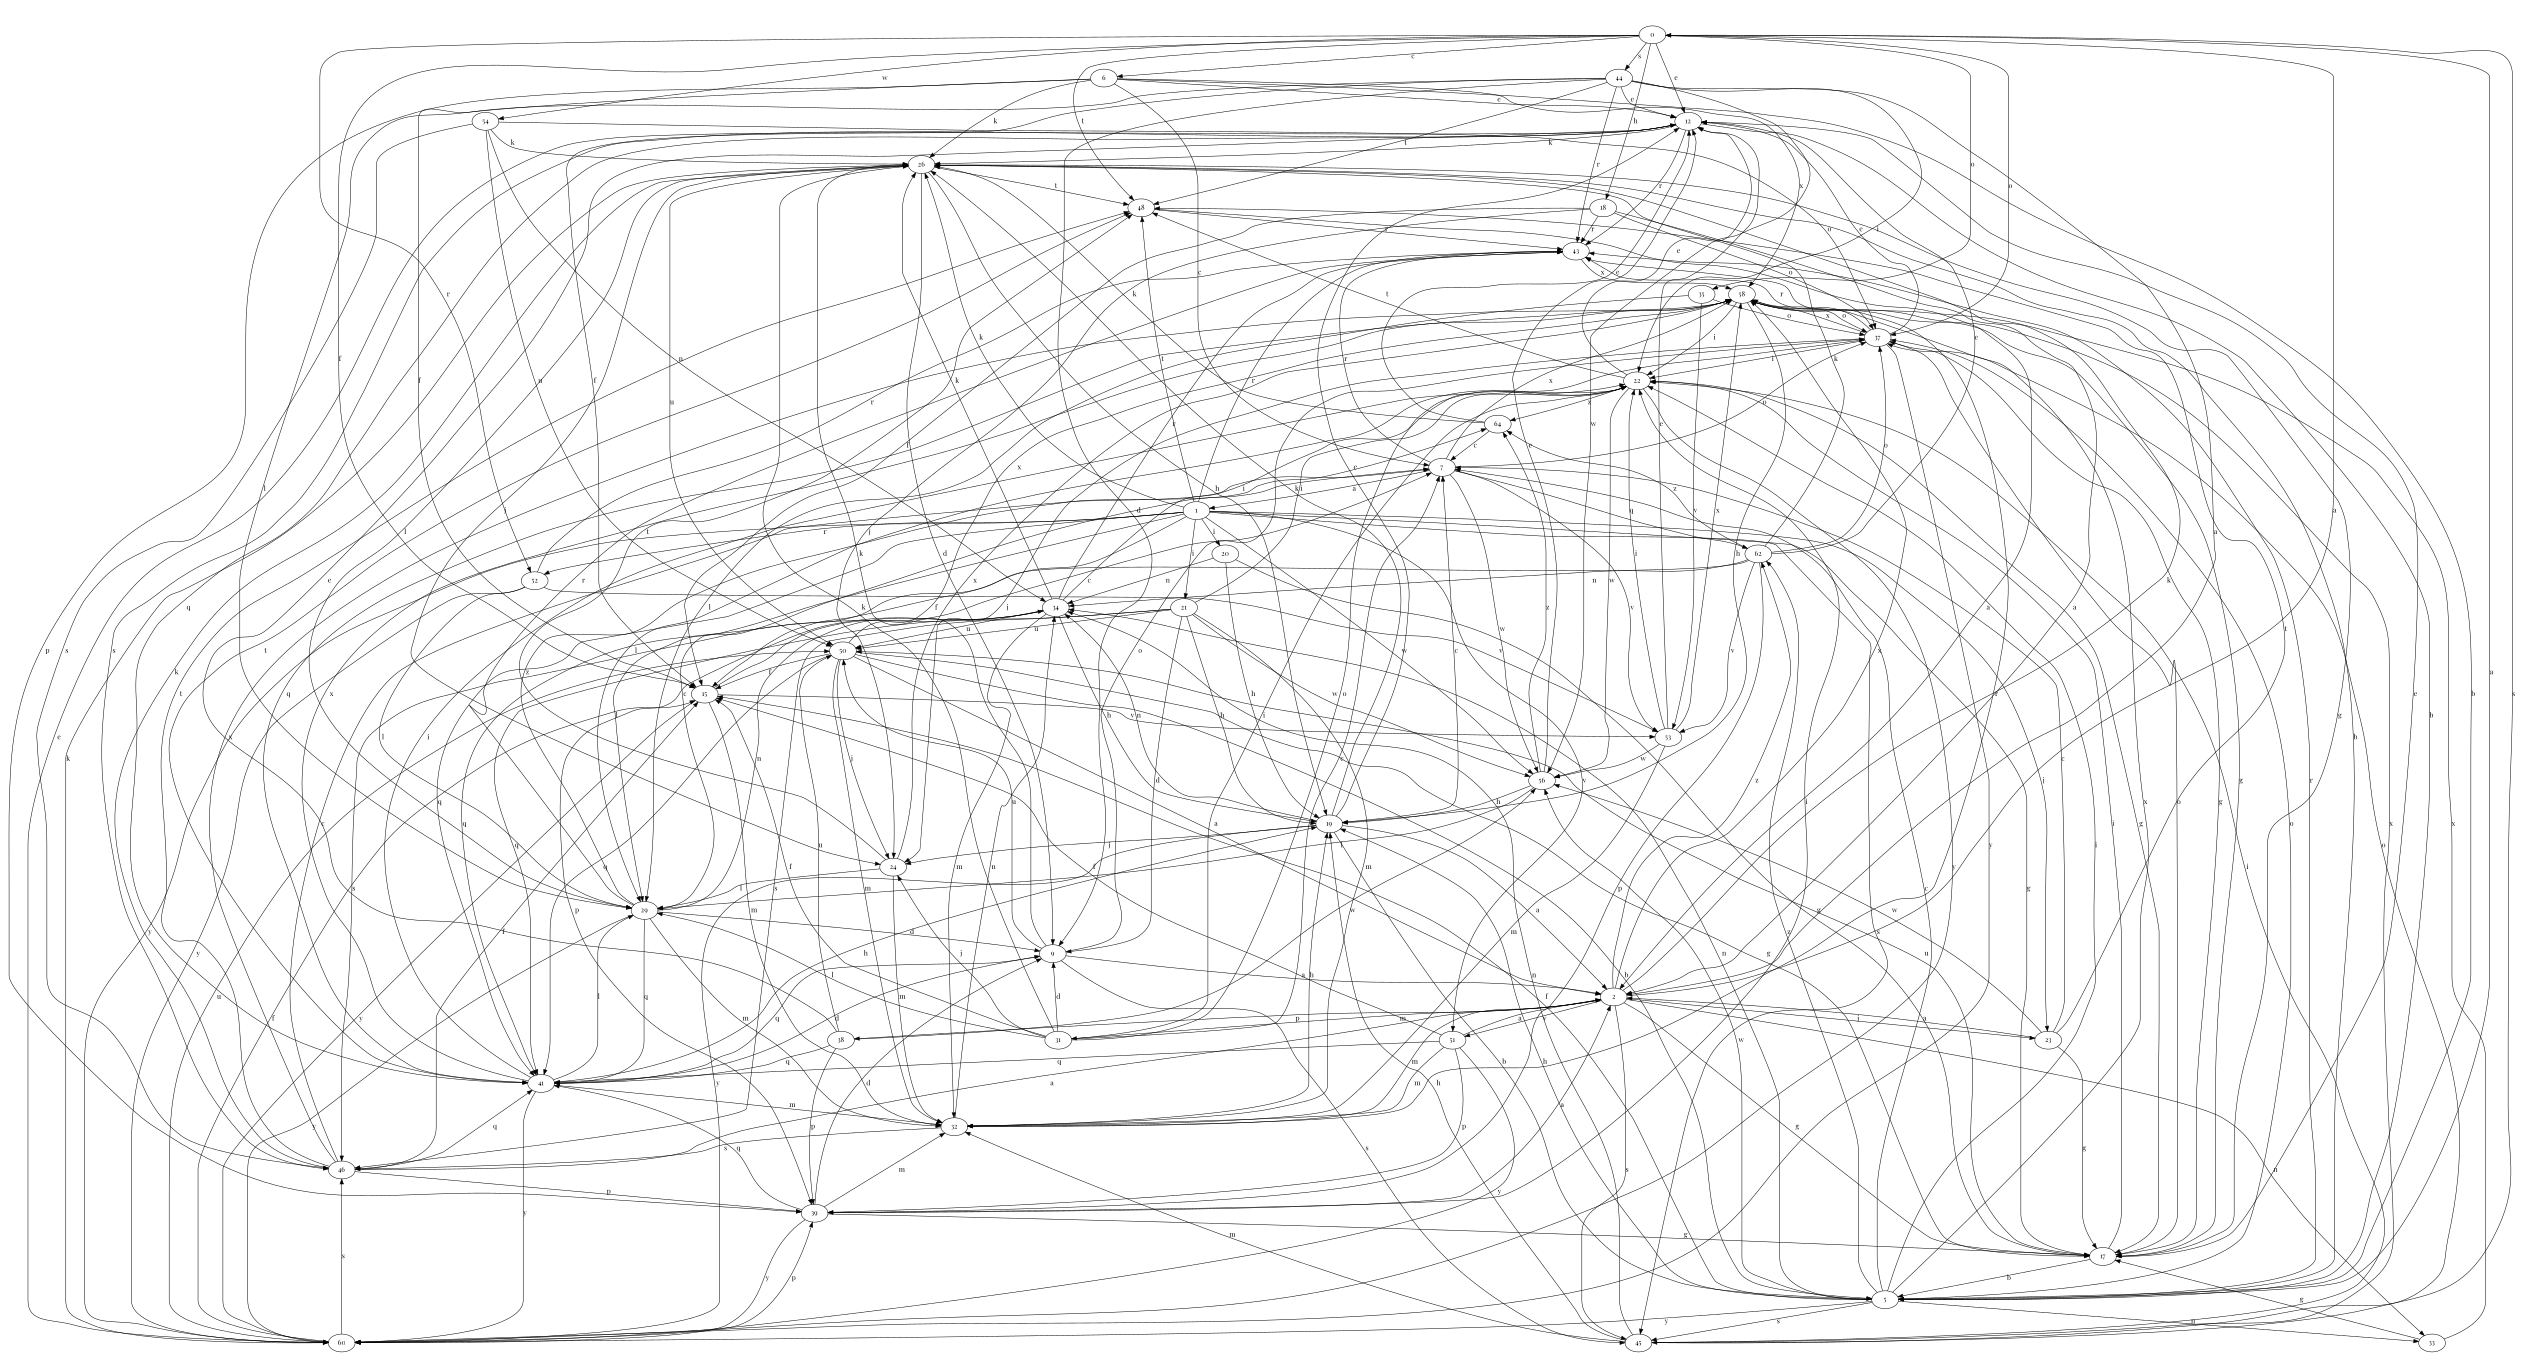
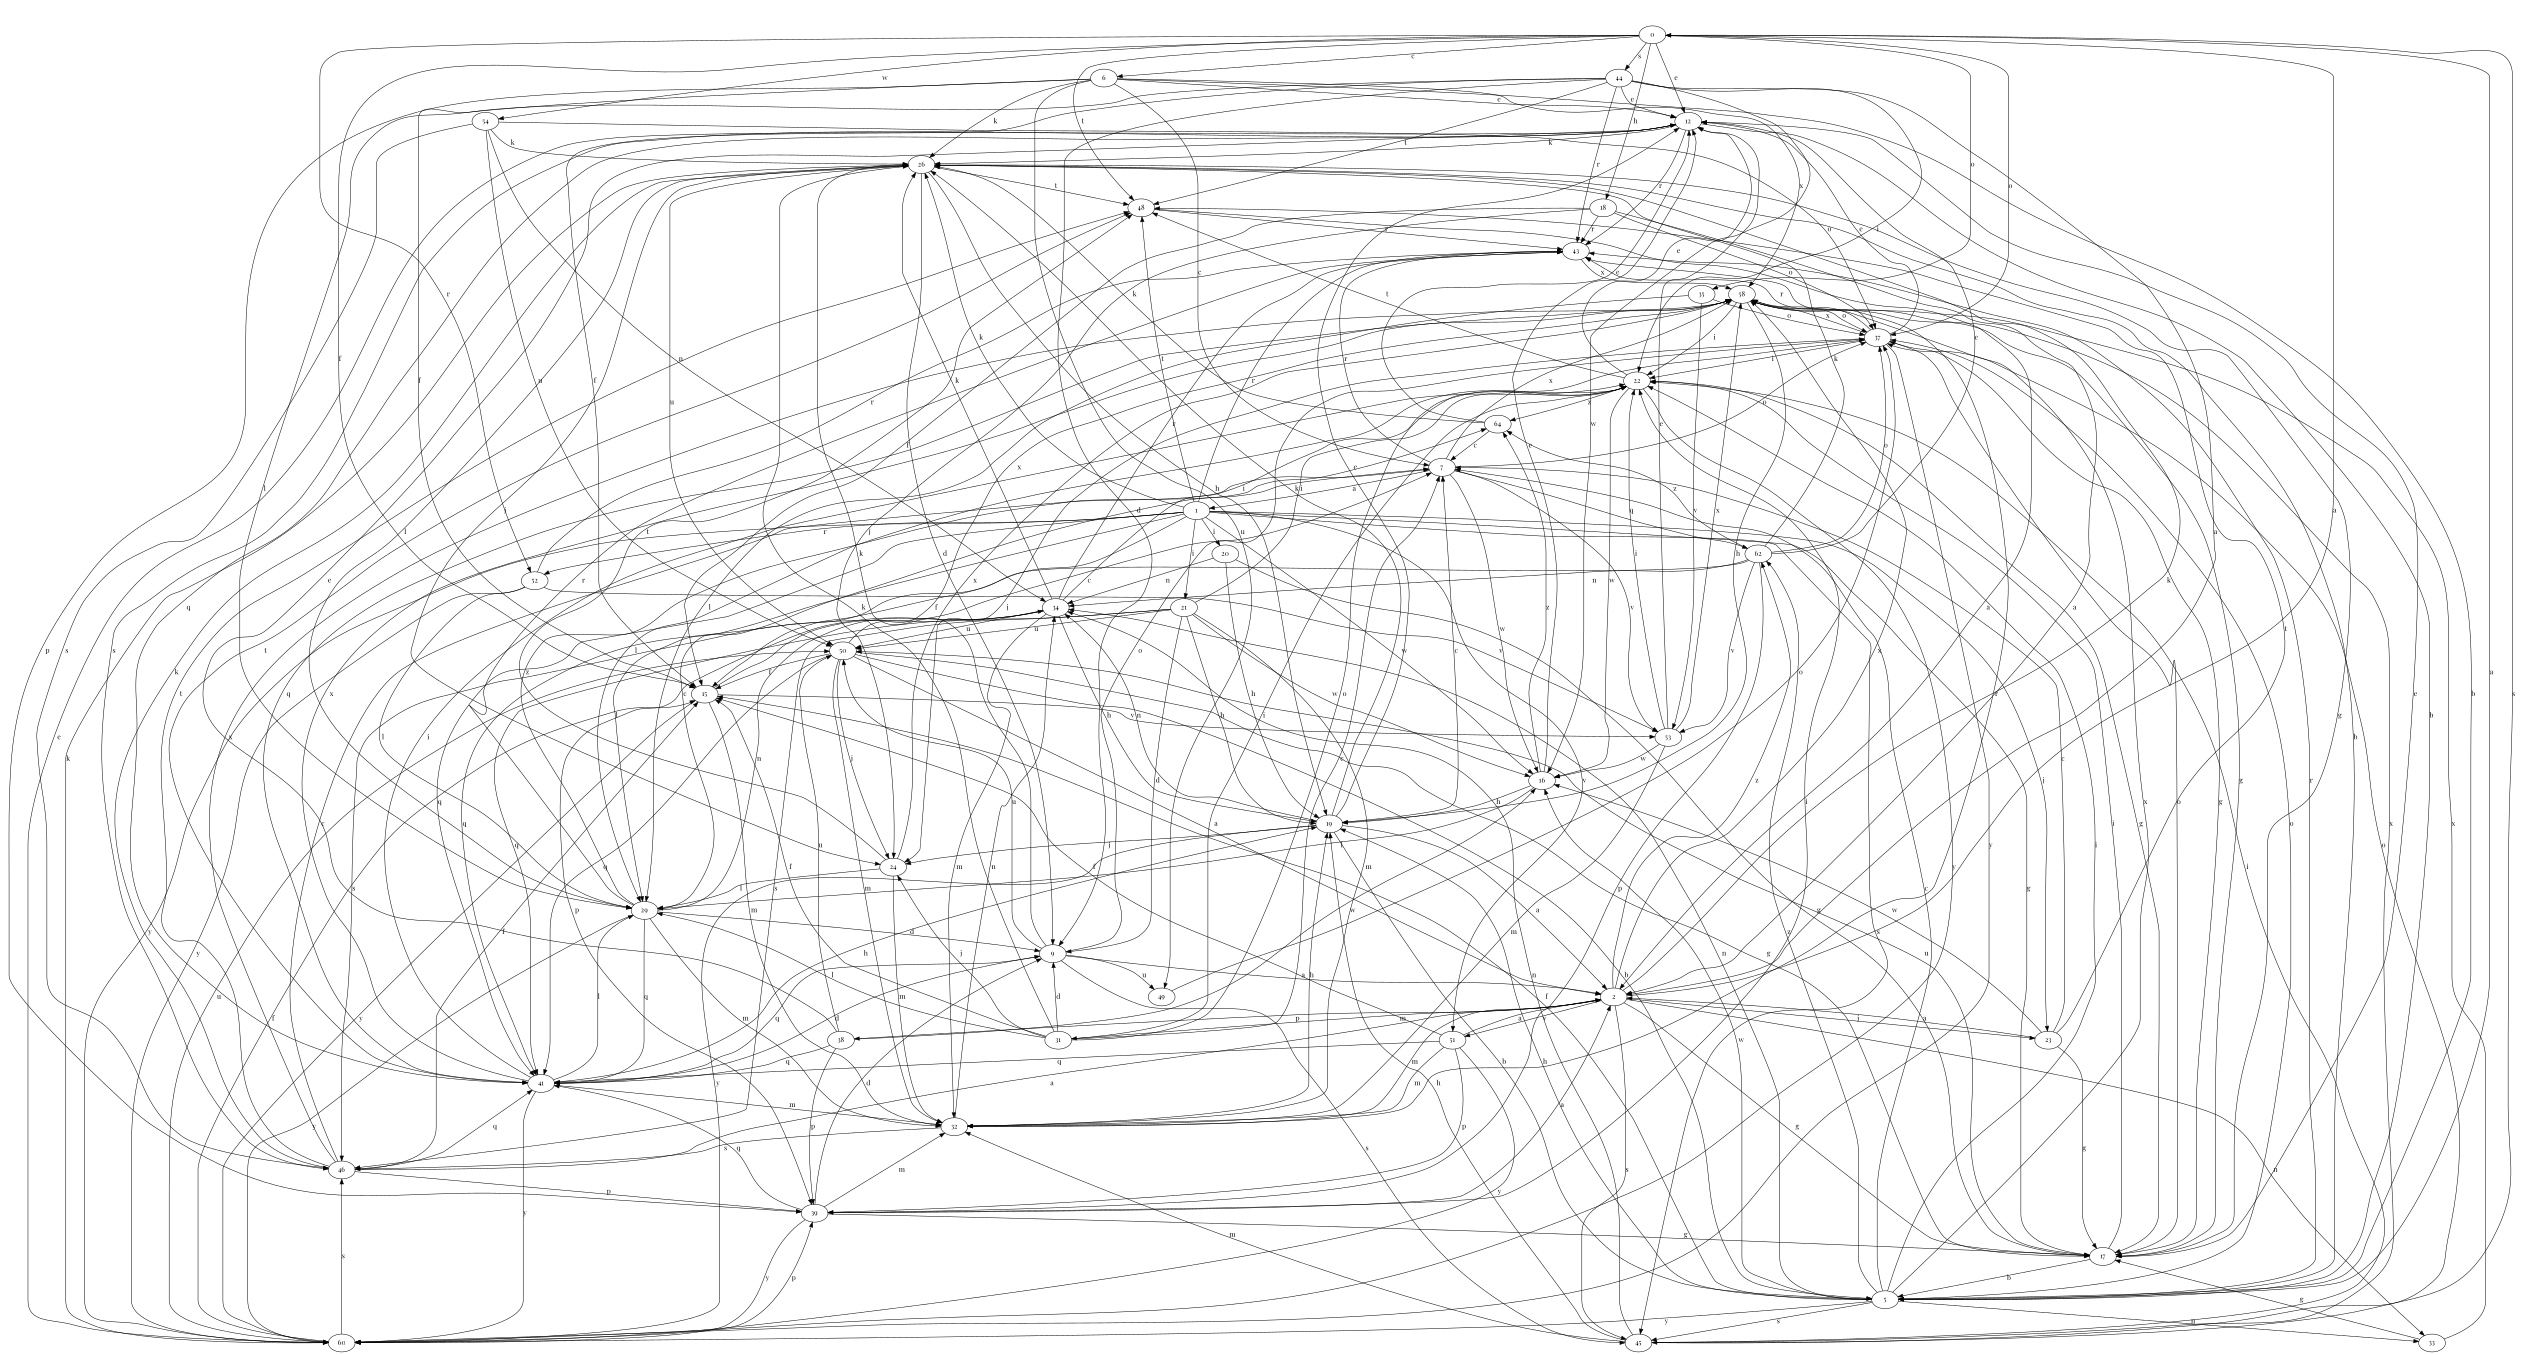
node "56": label "56" -> "16"
node "49": added
